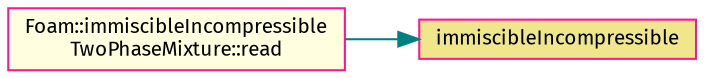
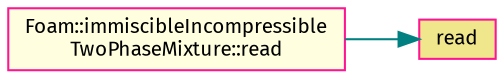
node "immiscibleIncompressible": label "immiscibleIncompressible" -> "read"
